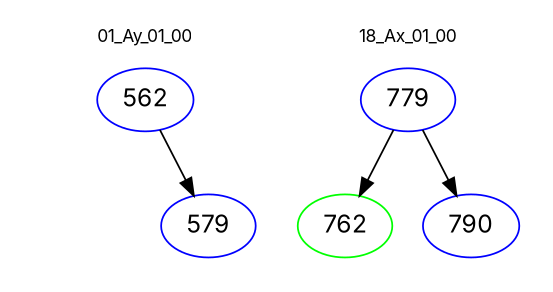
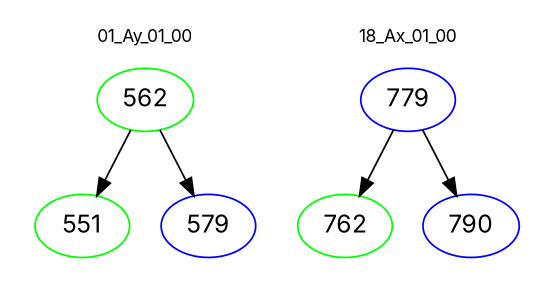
node "562": color blue -> green
node "551": added
